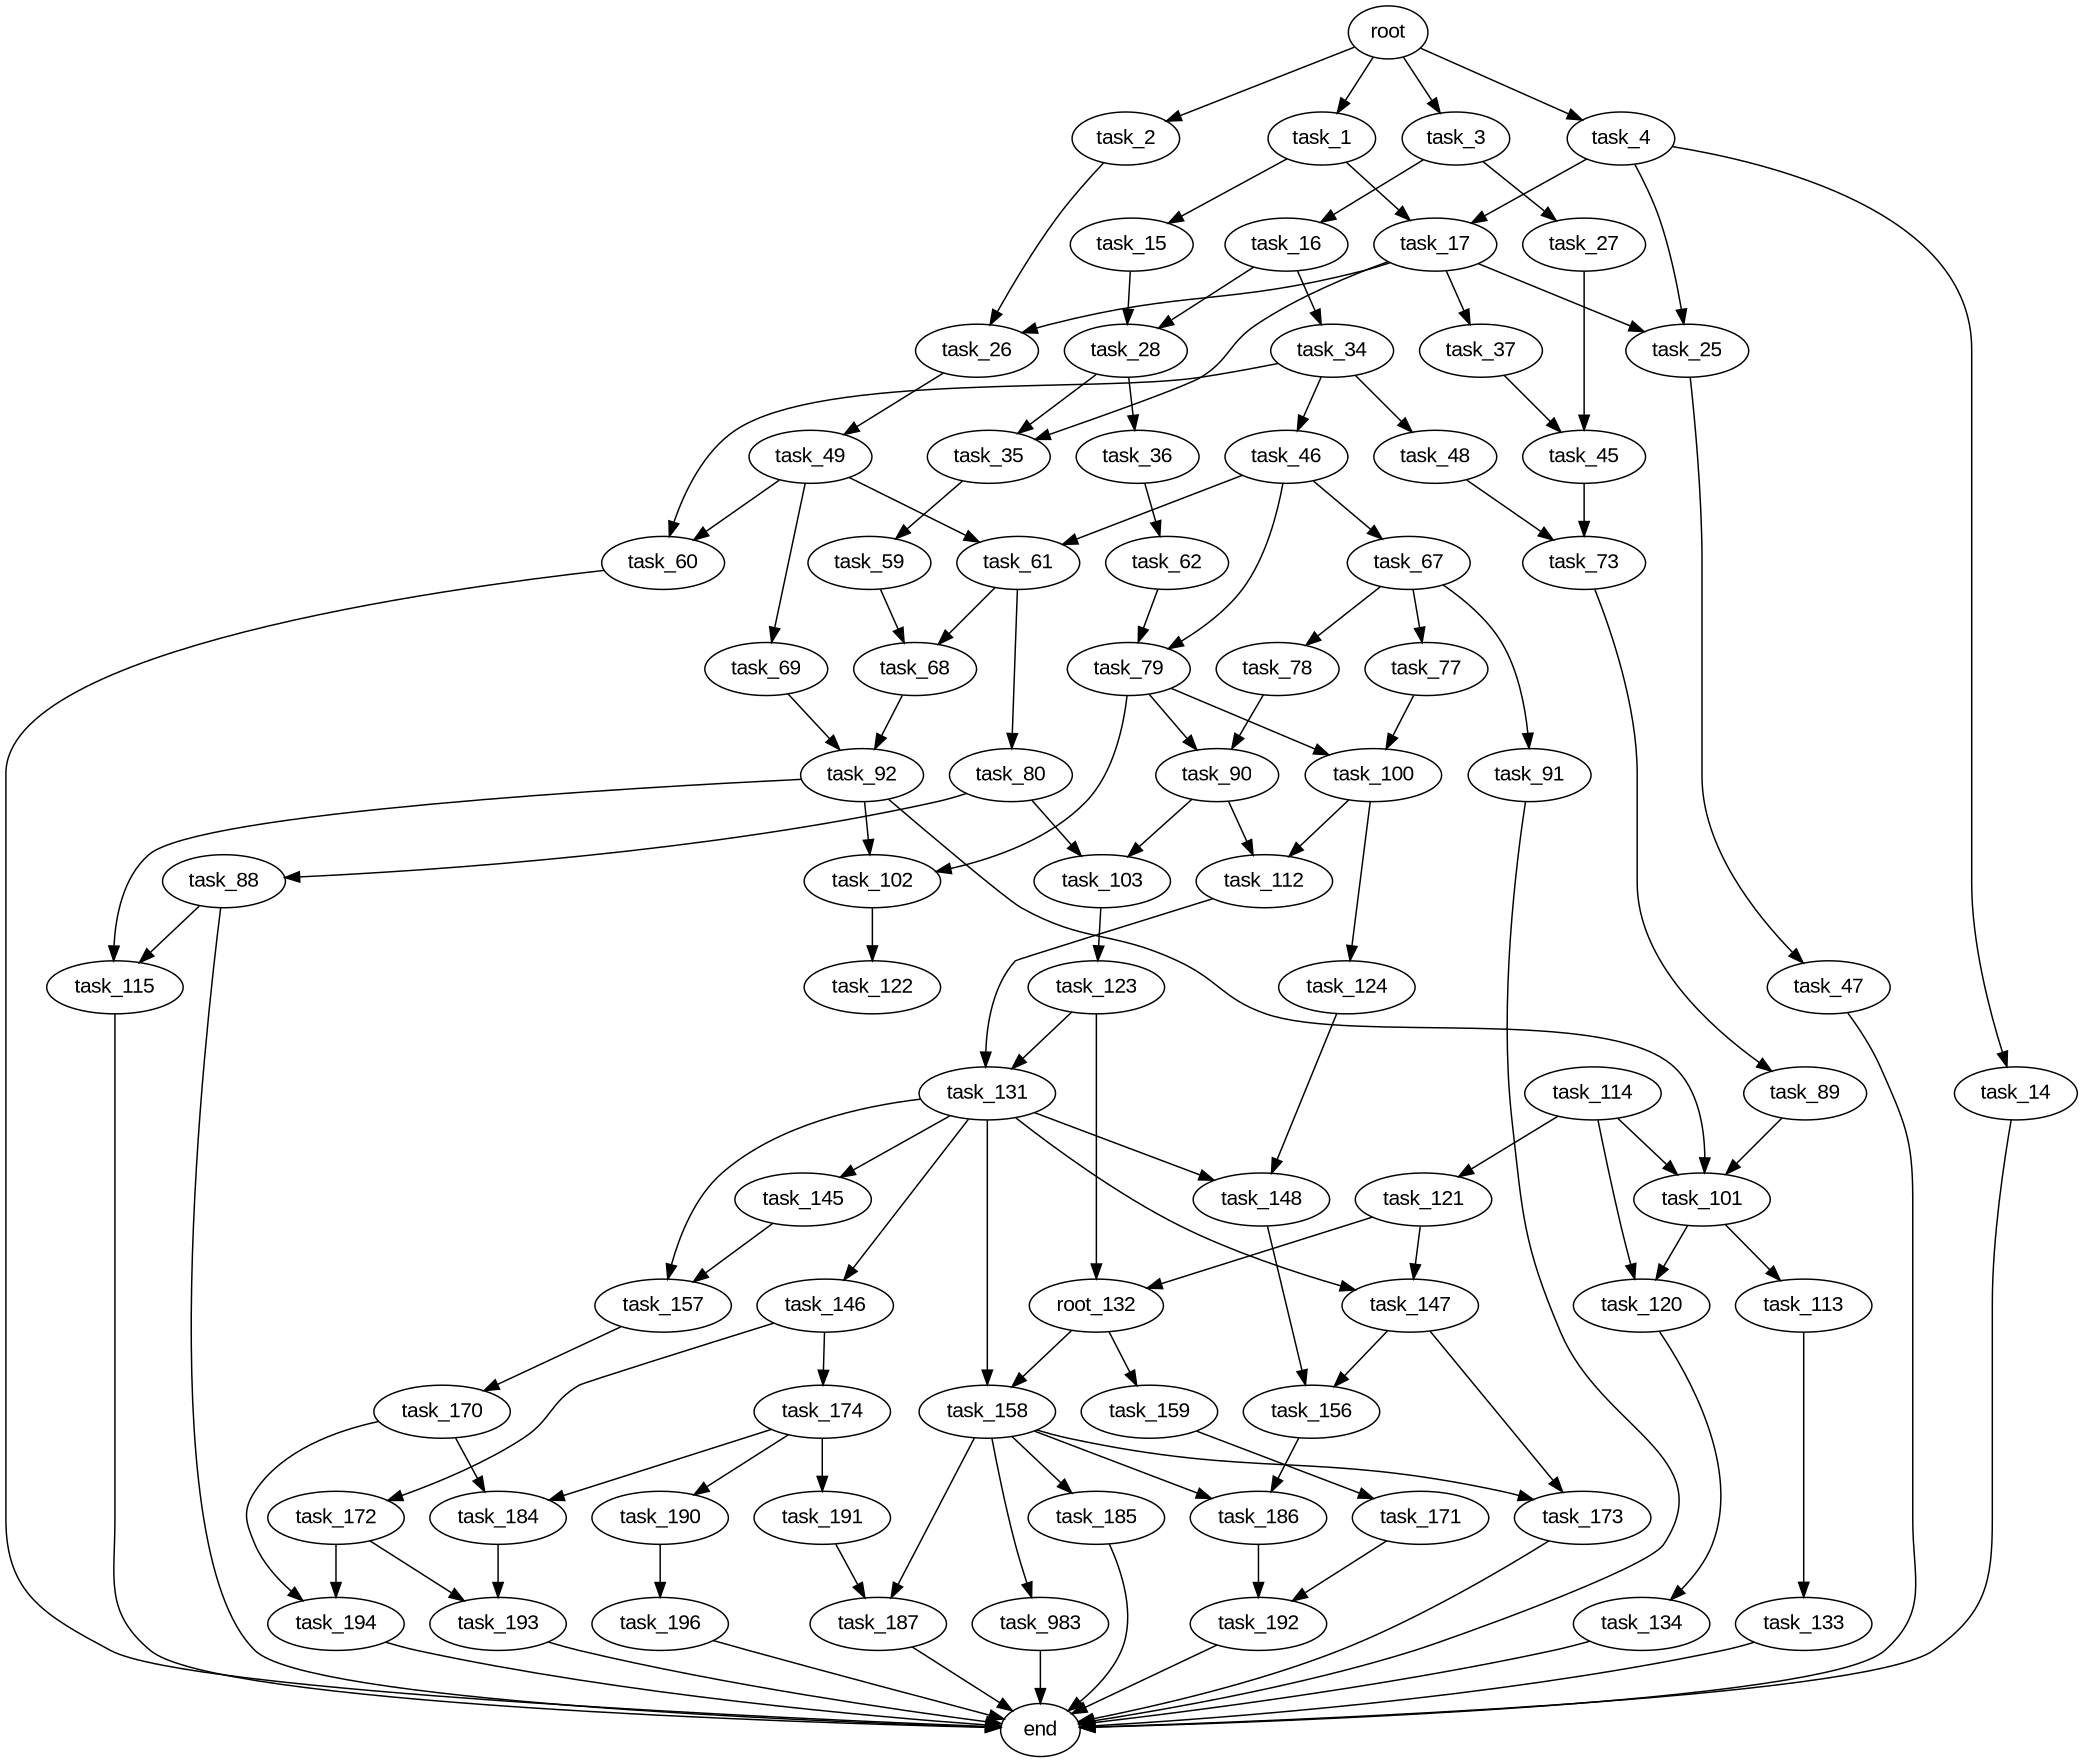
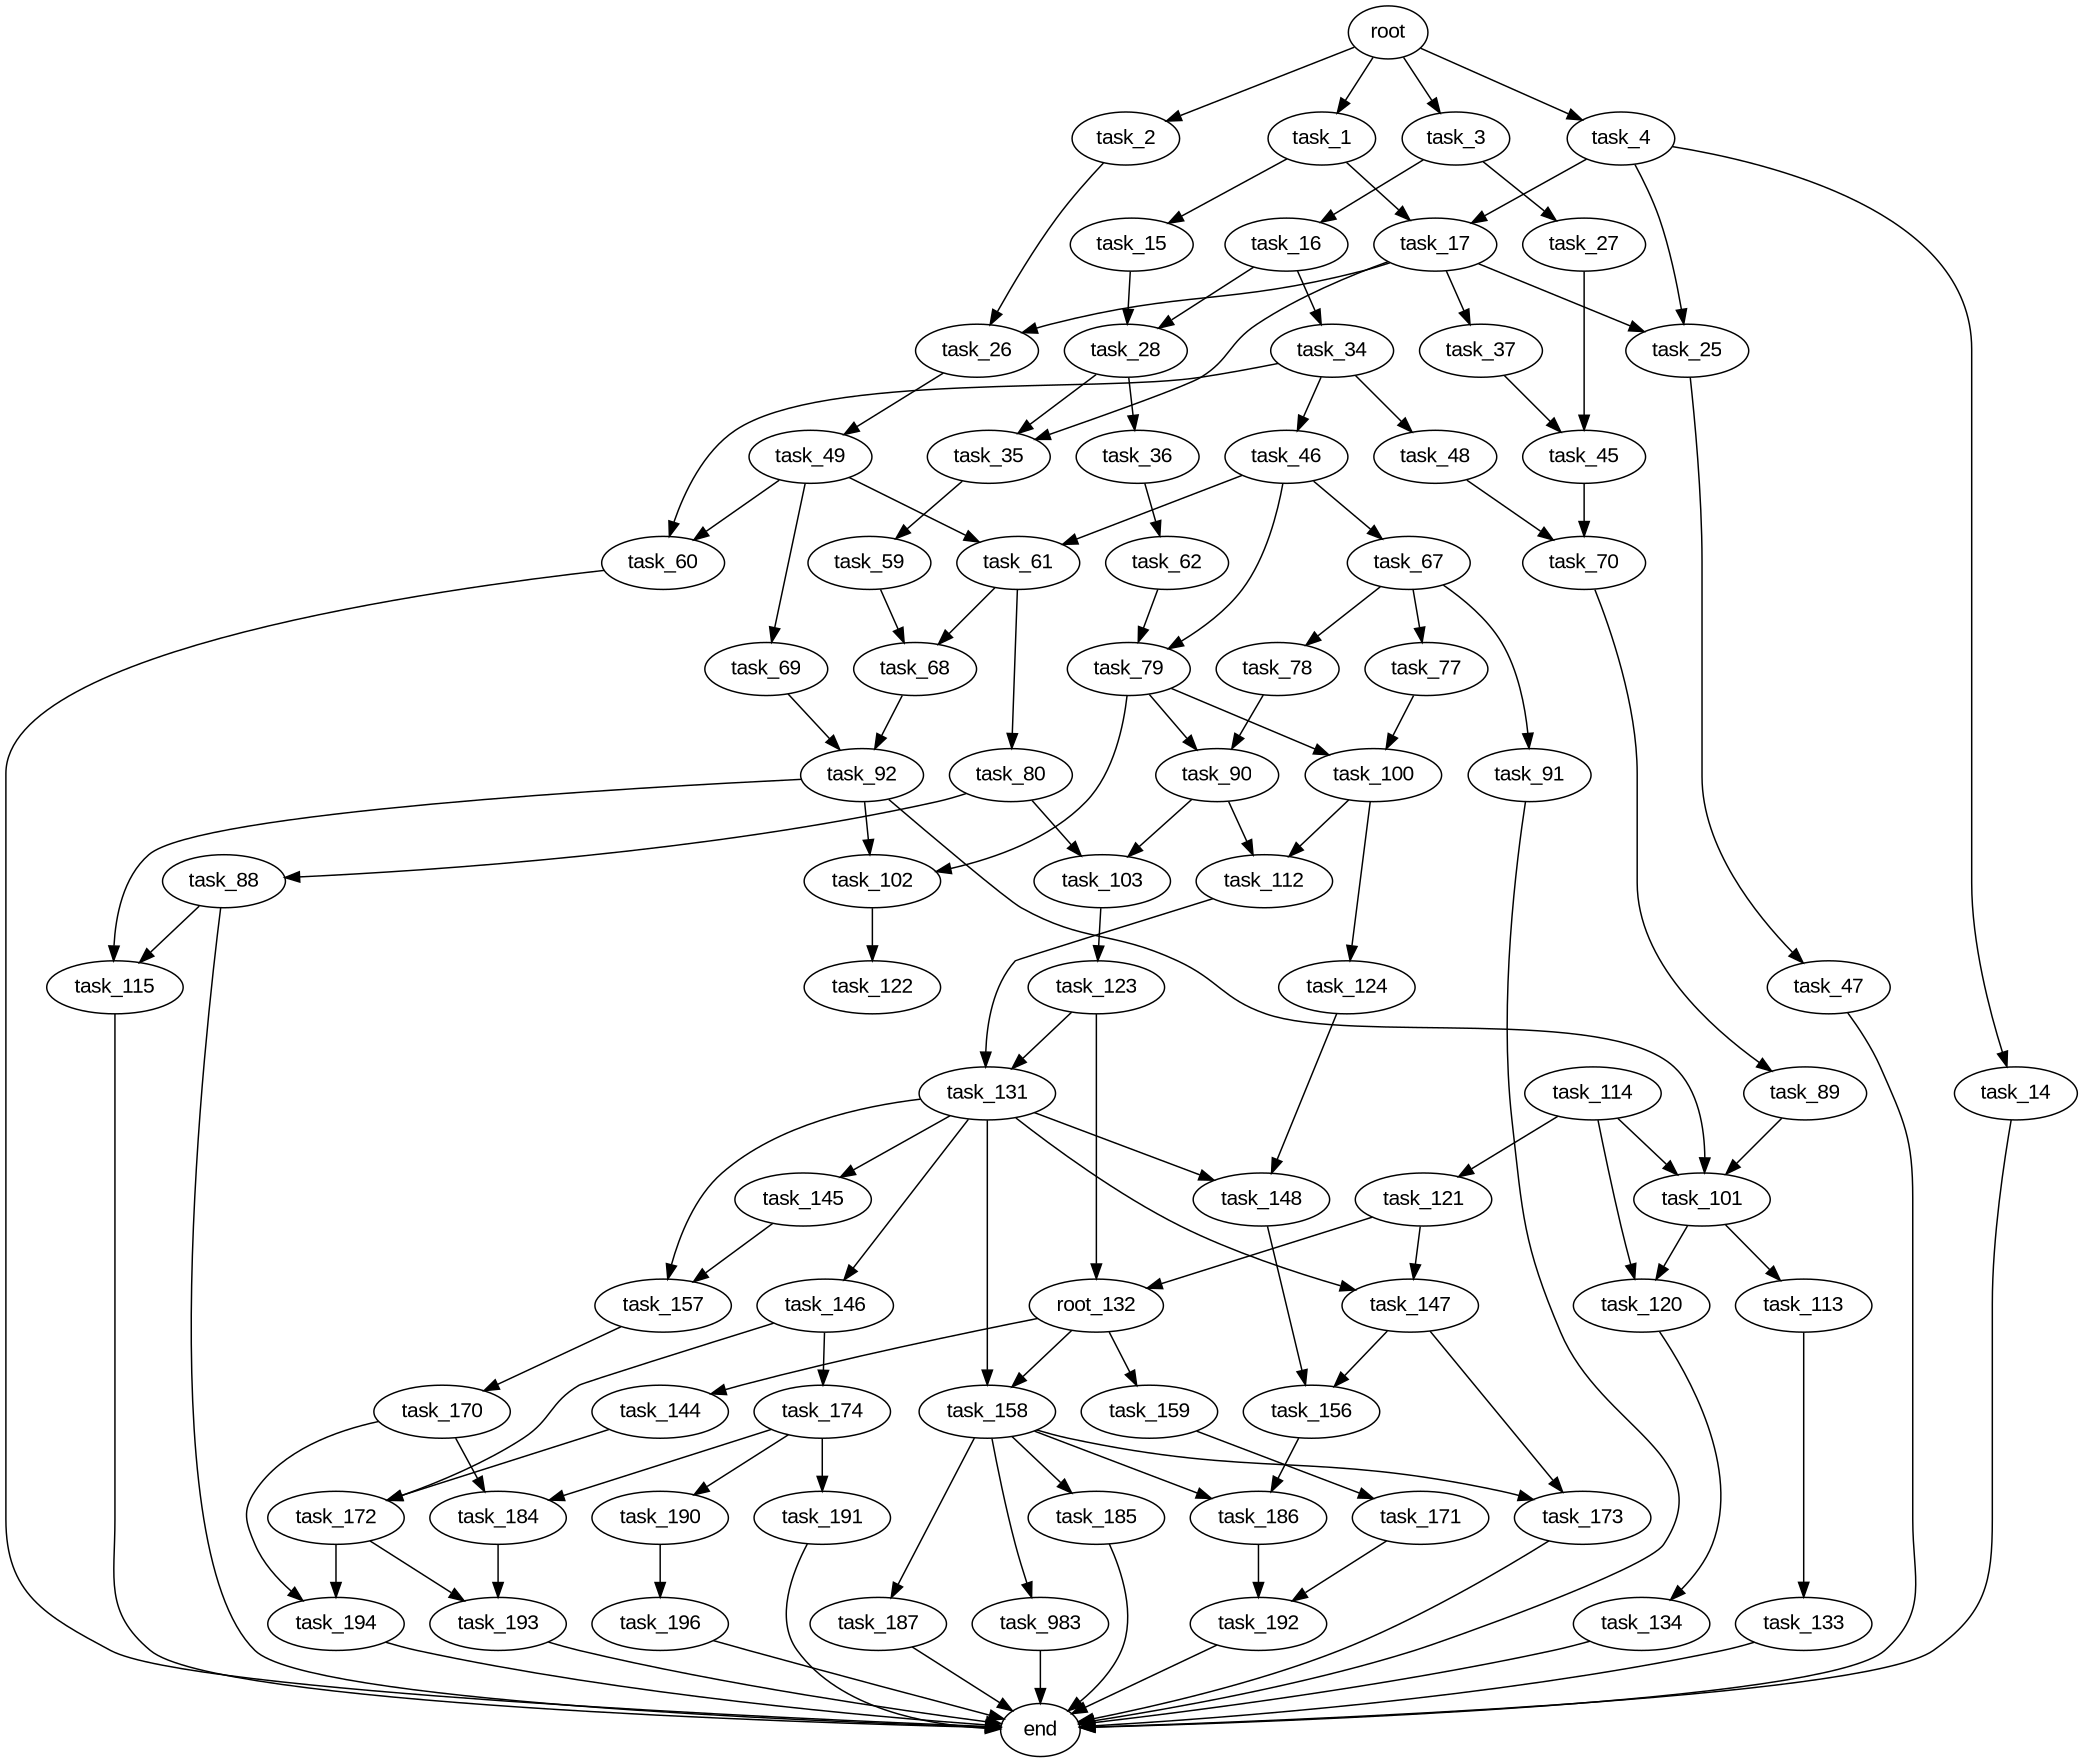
node "task_73": label "task_73" -> "task_70"
node "task_144": added
edge "task_191" -> "task_187": now "task_191" -> "end"
